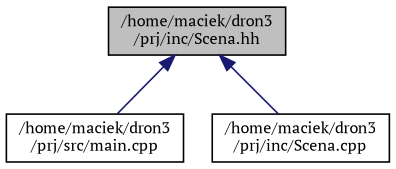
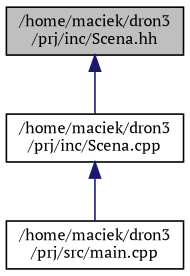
edge "/home/maciek/dron3 /prj/src/main.cpp" -> "/home/maciek/dron3 /prj/inc/Scena.hh": now "/home/maciek/dron3 /prj/src/main.cpp" -> "/home/maciek/dron3 /prj/inc/Scena.cpp"
